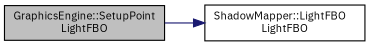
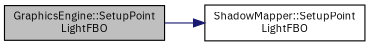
node "ShadowMapper::LightFBO LightFBO": label "ShadowMapper::LightFBO LightFBO" -> "ShadowMapper::SetupPoint LightFBO"
